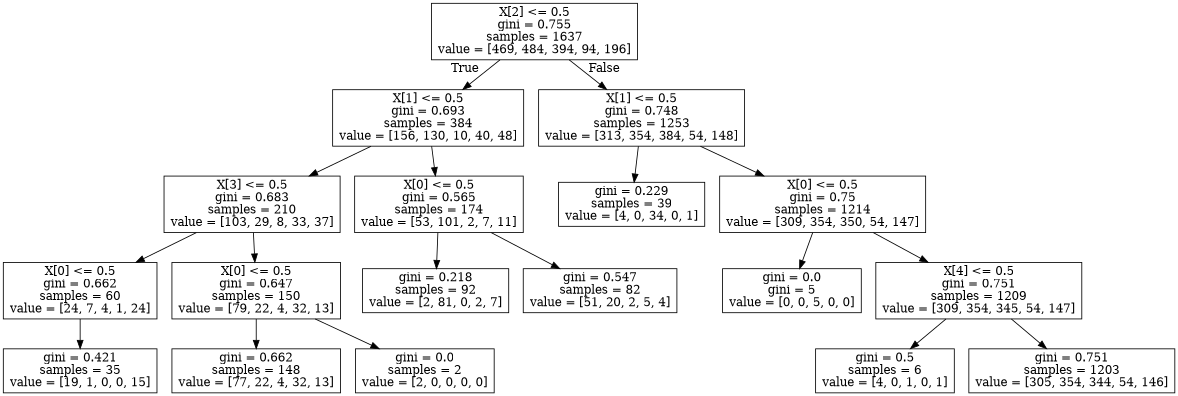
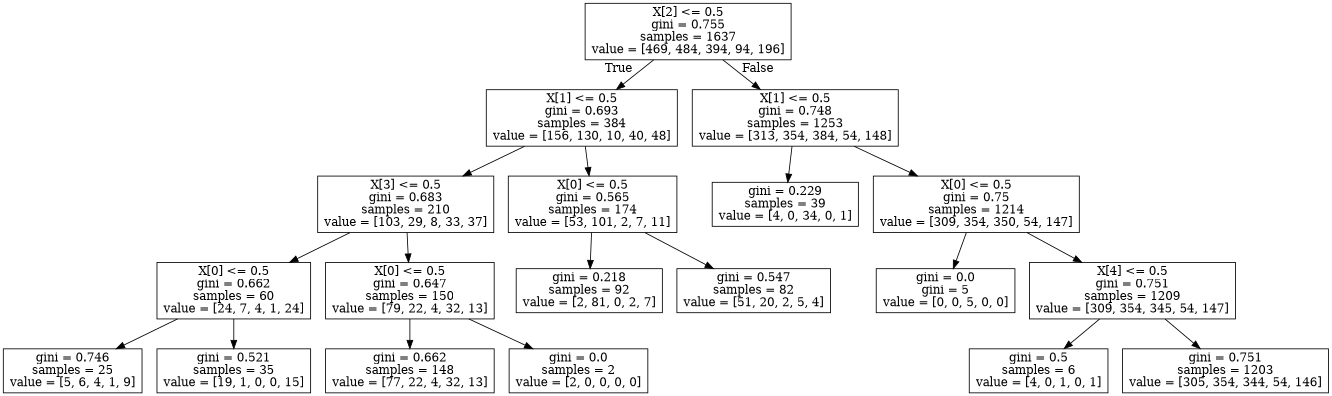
node "gini = 0.746 samples = 25 value = [5, 6, 4, 1, 9]": added
node "gini = 0.421 samples = 35 value = [19, 1, 0, 0, 15]": label "gini = 0.421 samples = 35 value = [19, 1, 0, 0, 15]" -> "gini = 0.521 samples = 35 value = [19, 1, 0, 0, 15]"
